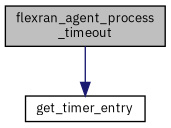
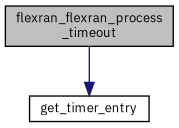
node "flexran_agent_process _timeout": label "flexran_agent_process _timeout" -> "flexran_flexran_process _timeout"
